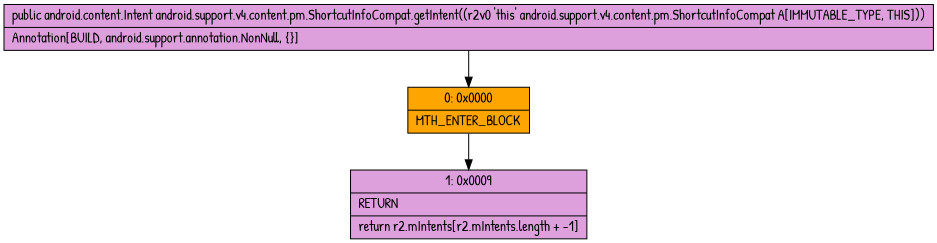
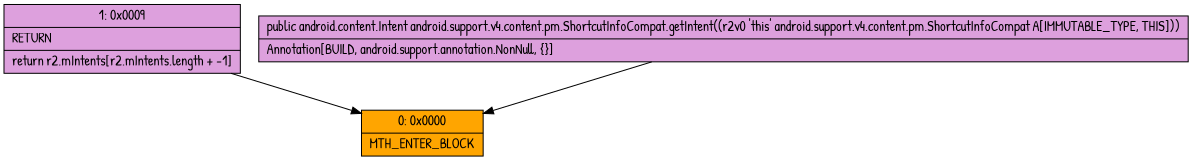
edge "0: 0x0000" -> "1: 0x0009": reversed
